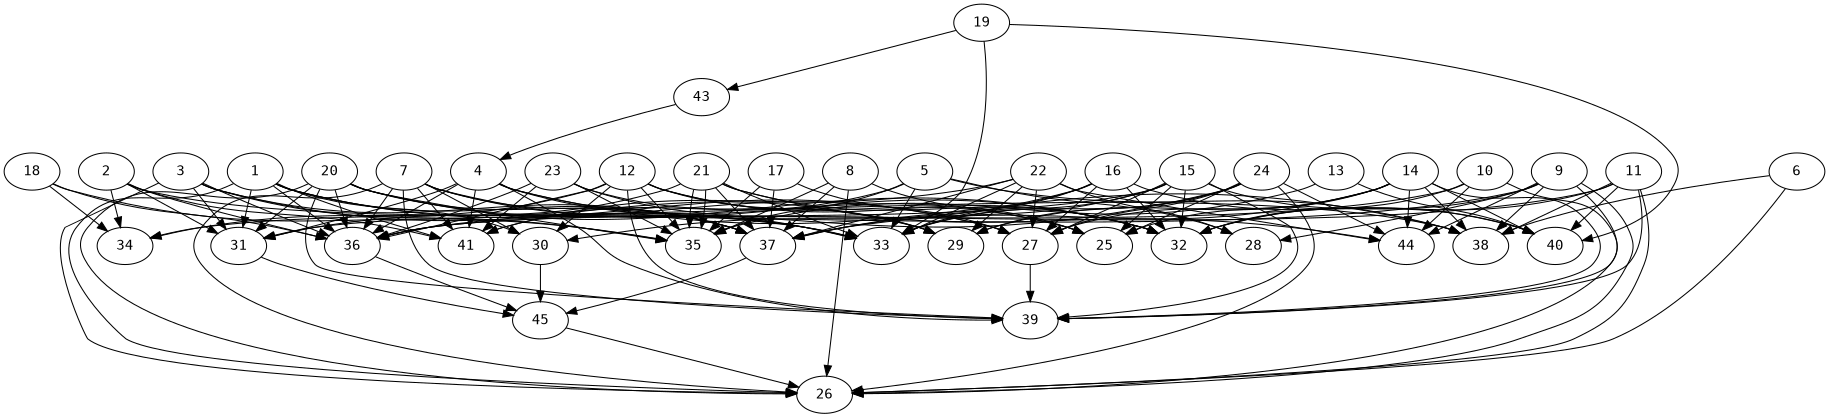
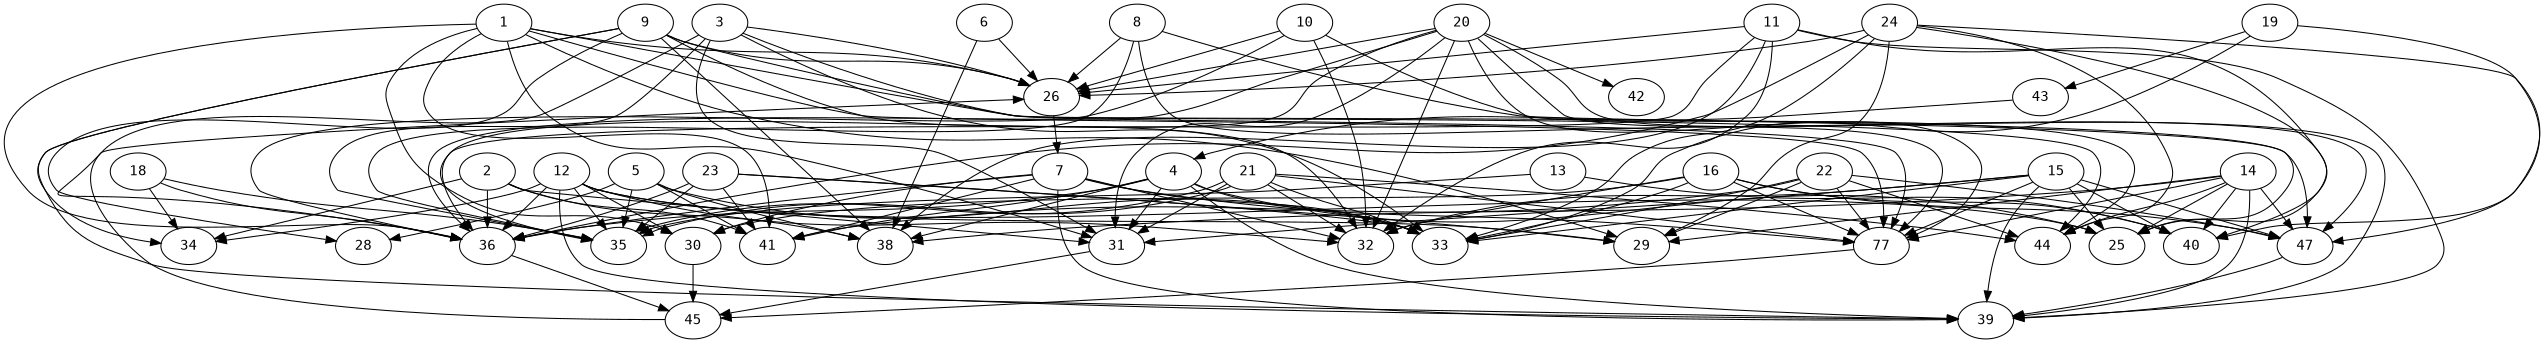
node "42": added
node "17": removed
edge "22" -> "28": removed
node "37": label "37" -> "77"
node "27": label "27" -> "47"
edge "7" -> "26": reversed
